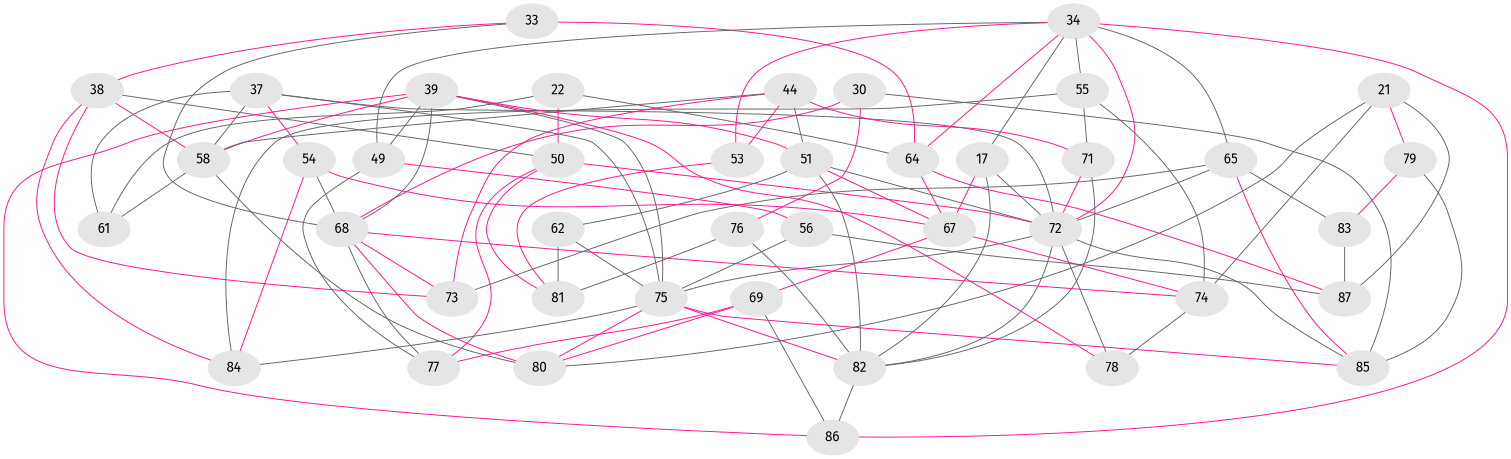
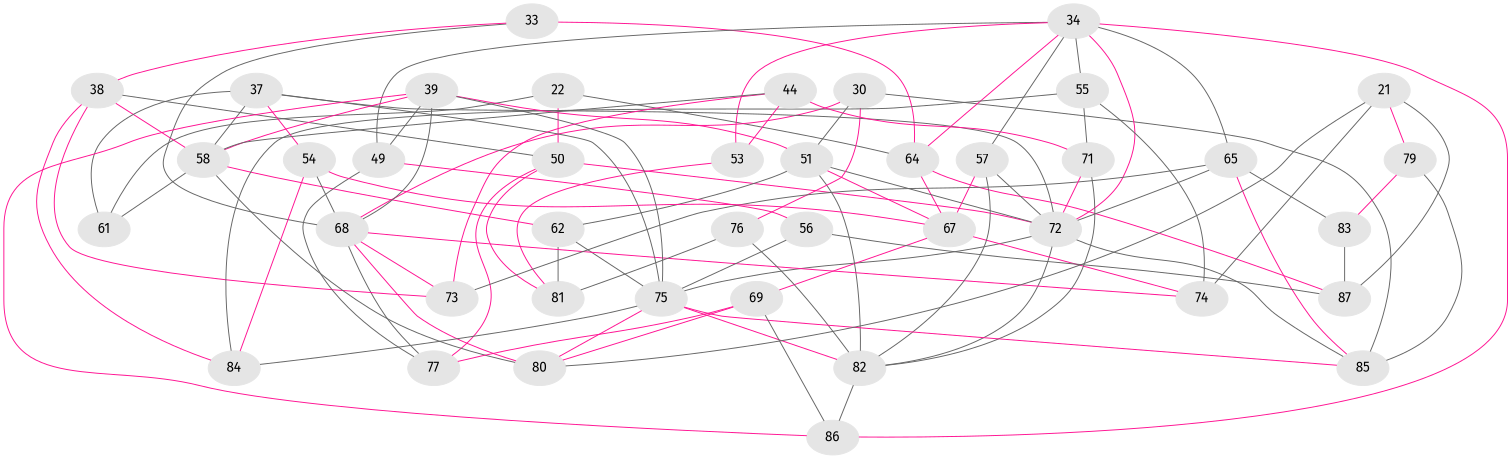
edge "44" -- "51": now "30" -- "51"
node "17": label "17" -> "57"
edge "58" -- "62": added
node "78": removed
